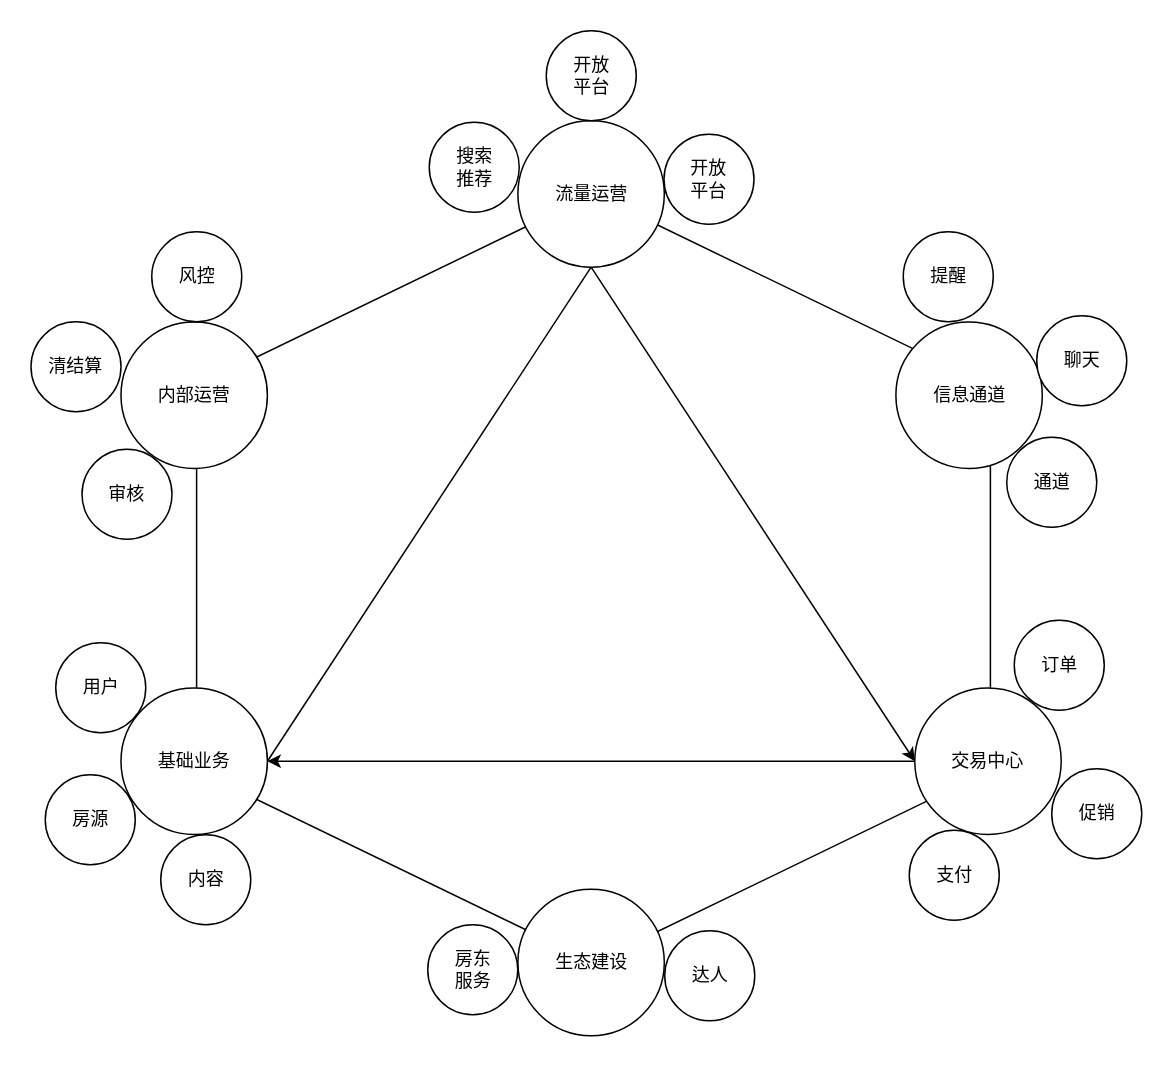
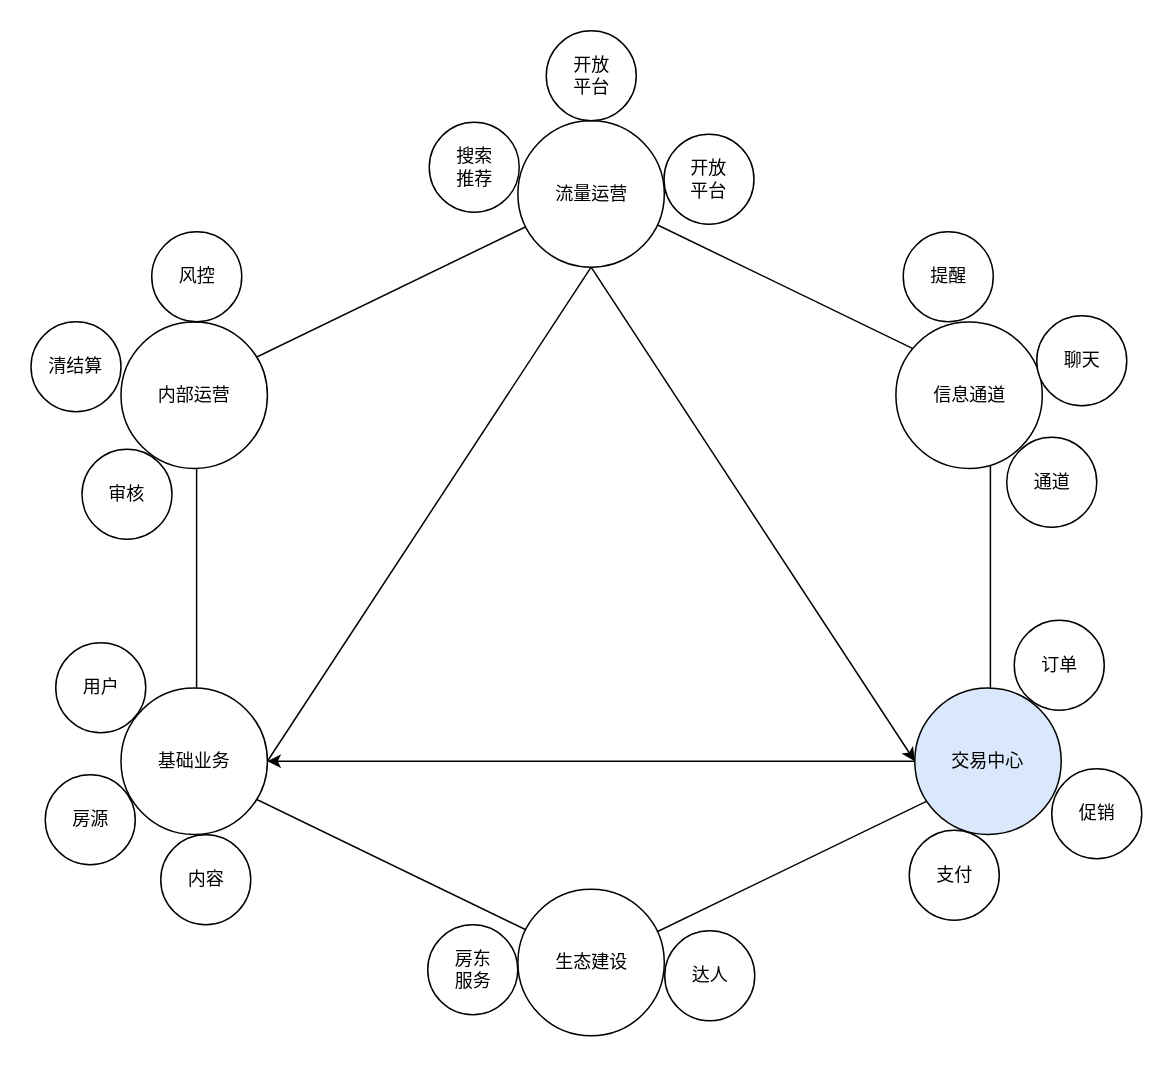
node "交易中心": fillcolor #ffffff -> #dae8fc
